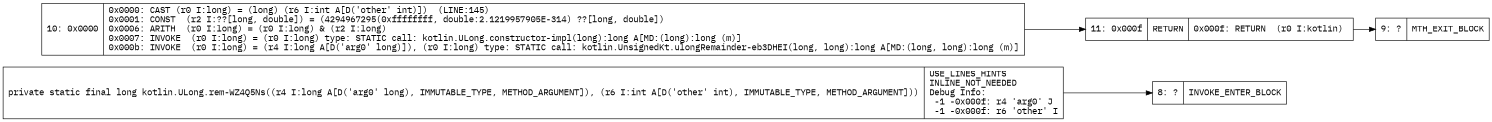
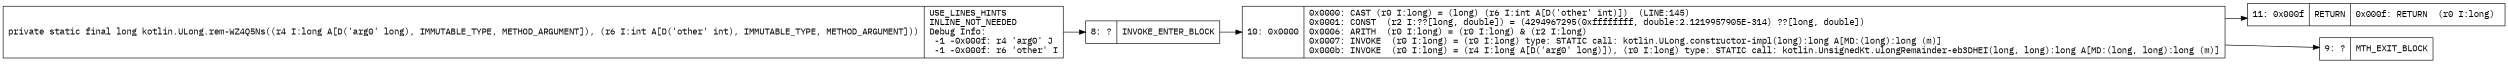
node "11: 0x000f": text "0x000f: RETURN  (r0 I:kotlin)" -> "0x000f: RETURN  (r0 I:long)"
edge "11: 0x000f" -> "9: ?": now "10: 0x0000" -> "9: ?"
edge "8: ?" -> "10: 0x0000": added
